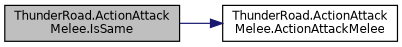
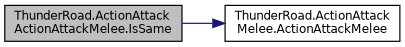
node "ThunderRoad.ActionAttack Melee.IsSame": label "ThunderRoad.ActionAttack Melee.IsSame" -> "ThunderRoad.ActionAttack ActionAttackMelee.IsSame"
